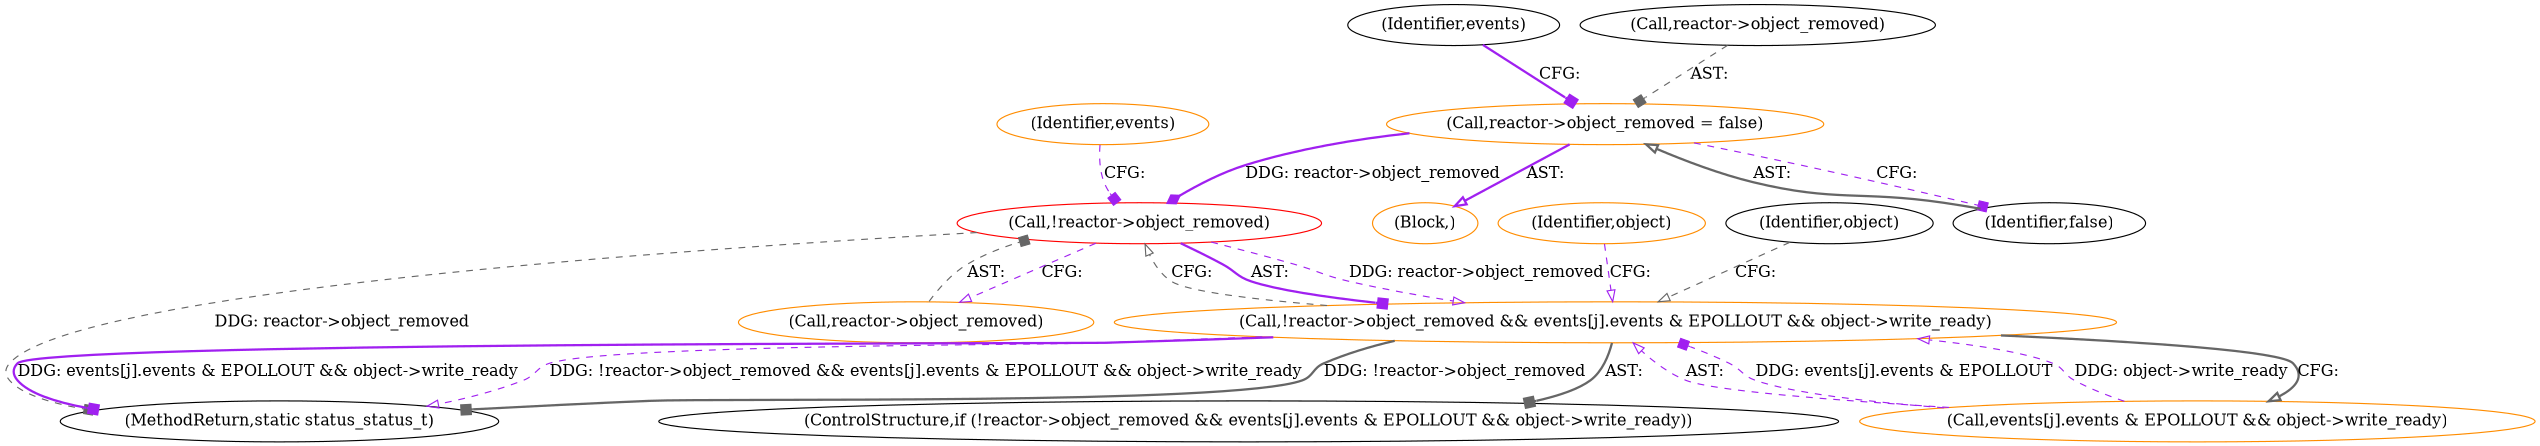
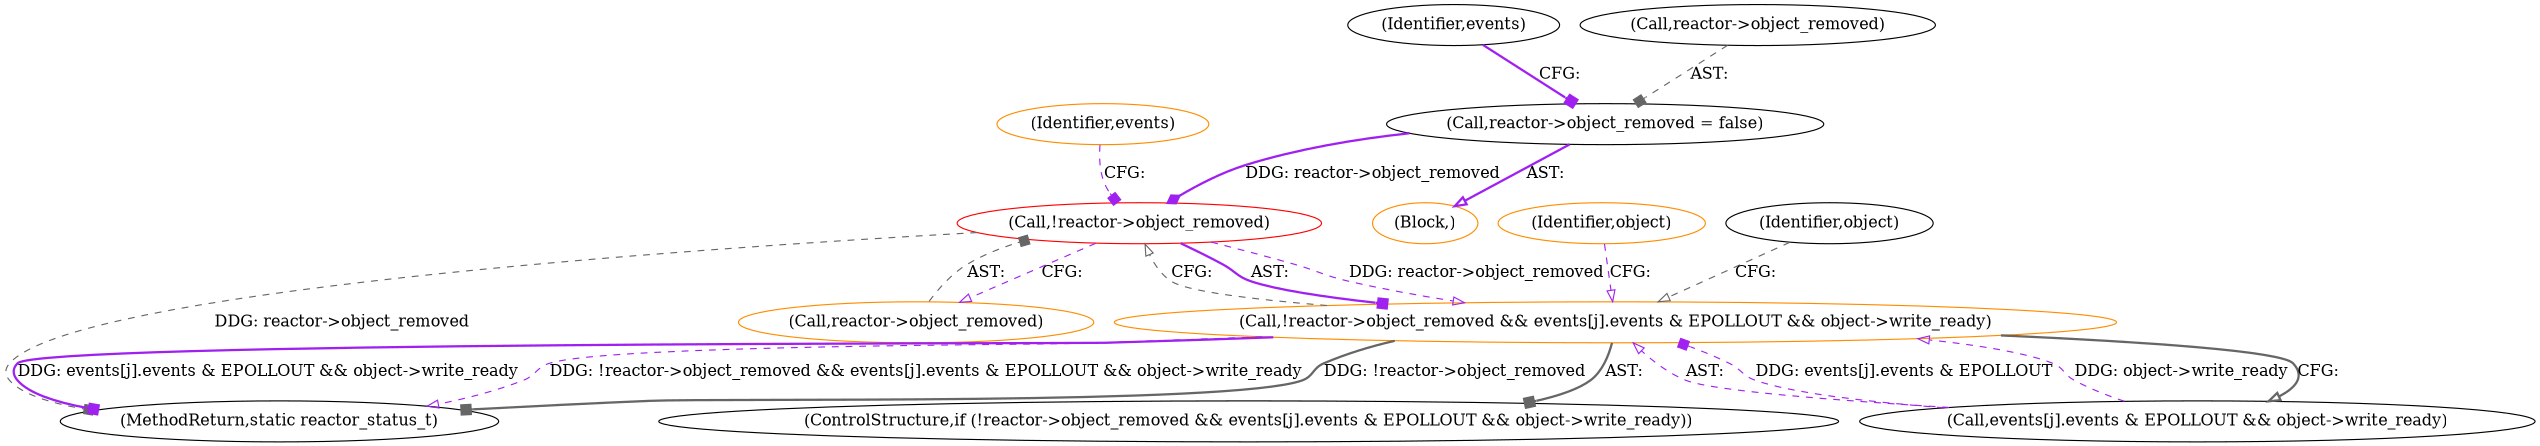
node "(Call,reactor->object_removed = false)": color darkorange -> black
node "(Identifier,false)": removed
node "(MethodReturn,static status_status_t)": label "(MethodReturn,static status_status_t)" -> "(MethodReturn,static reactor_status_t)"
node "(Call,events[j].events & EPOLLOUT && object->write_ready)": color darkorange -> black
